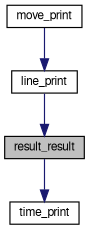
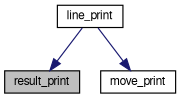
edge "move_print" -> "line_print": reversed
node "result_result": label "result_result" -> "result_print"
node "time_print": removed
